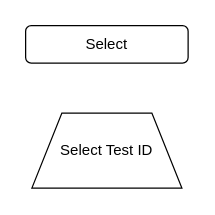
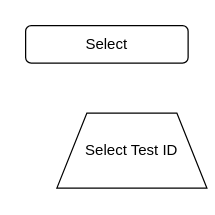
node "Select Test ID": moved (107, 151) -> (132, 151)
